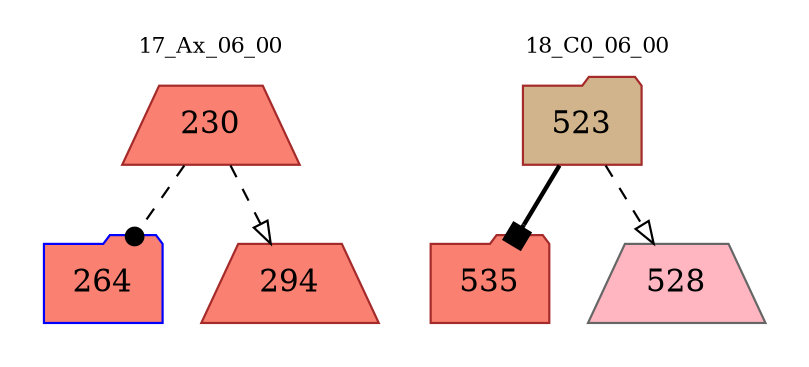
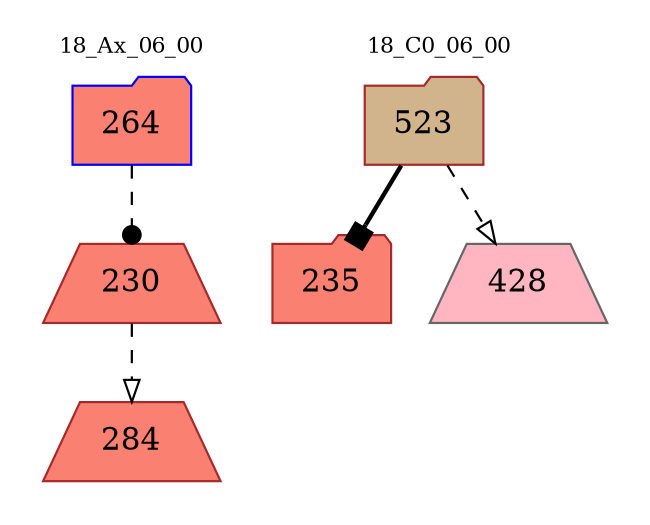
cluster "17_Ax_06_00": label "17_Ax_06_00" -> "18_Ax_06_00"
edge "230" -> "264": reversed
node "294": label "294" -> "284"
node "535": label "535" -> "235"
node "528": label "528" -> "428"
